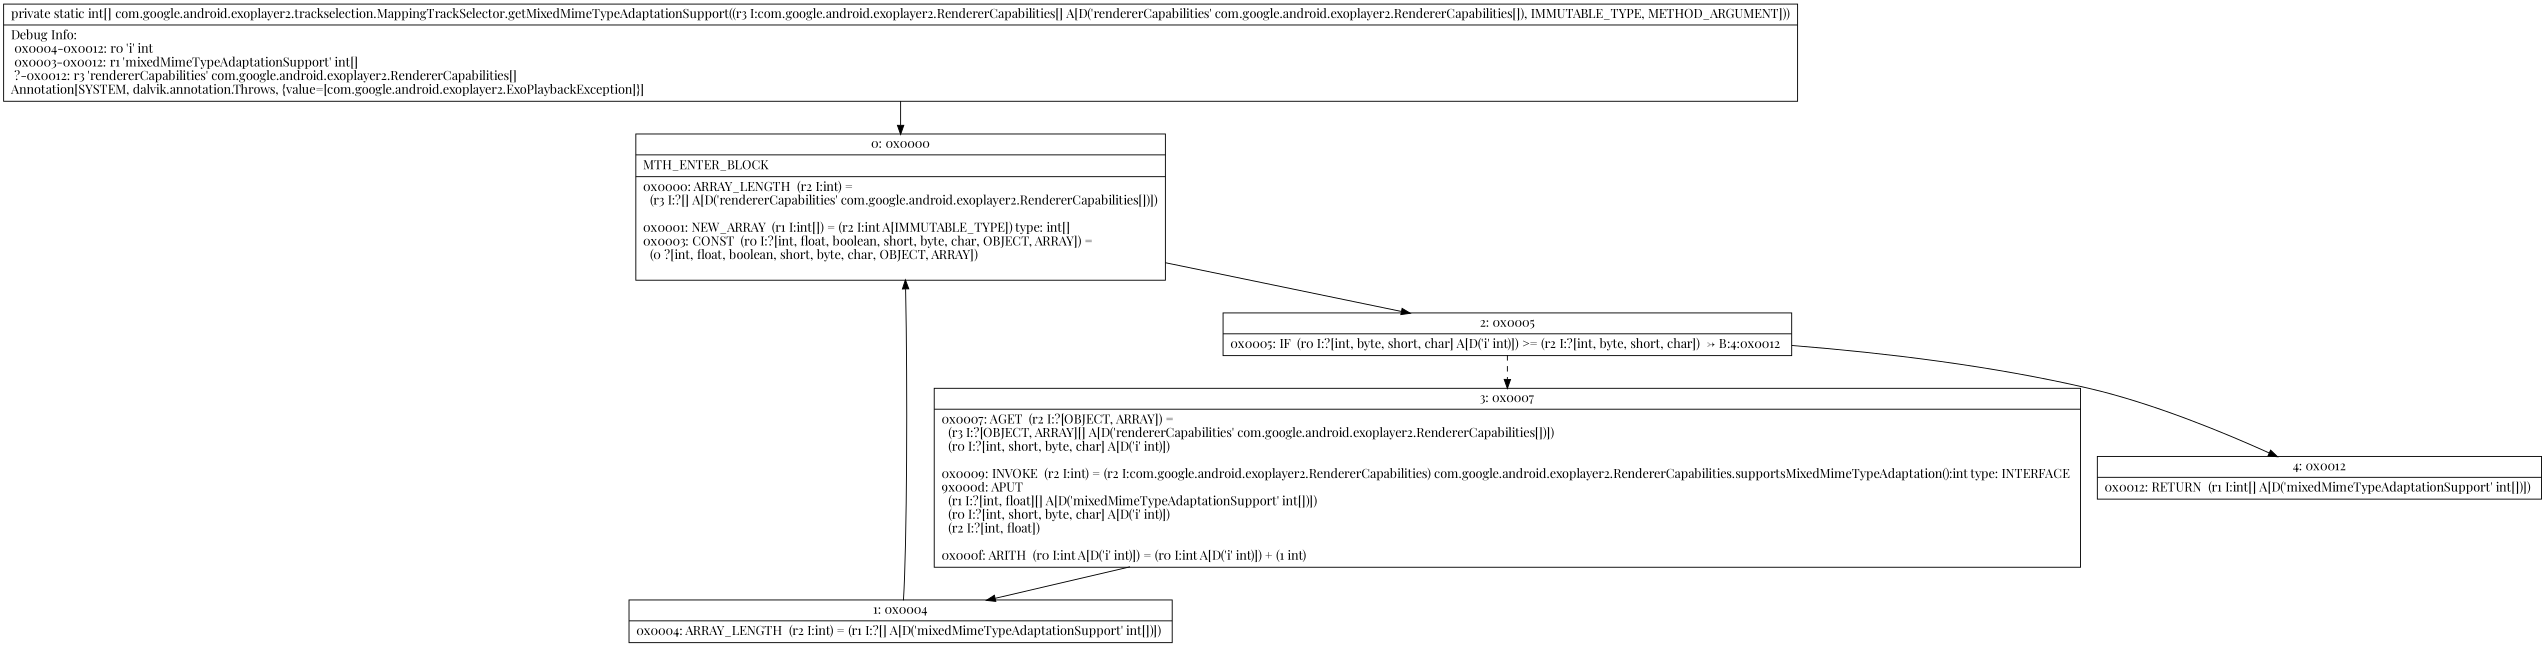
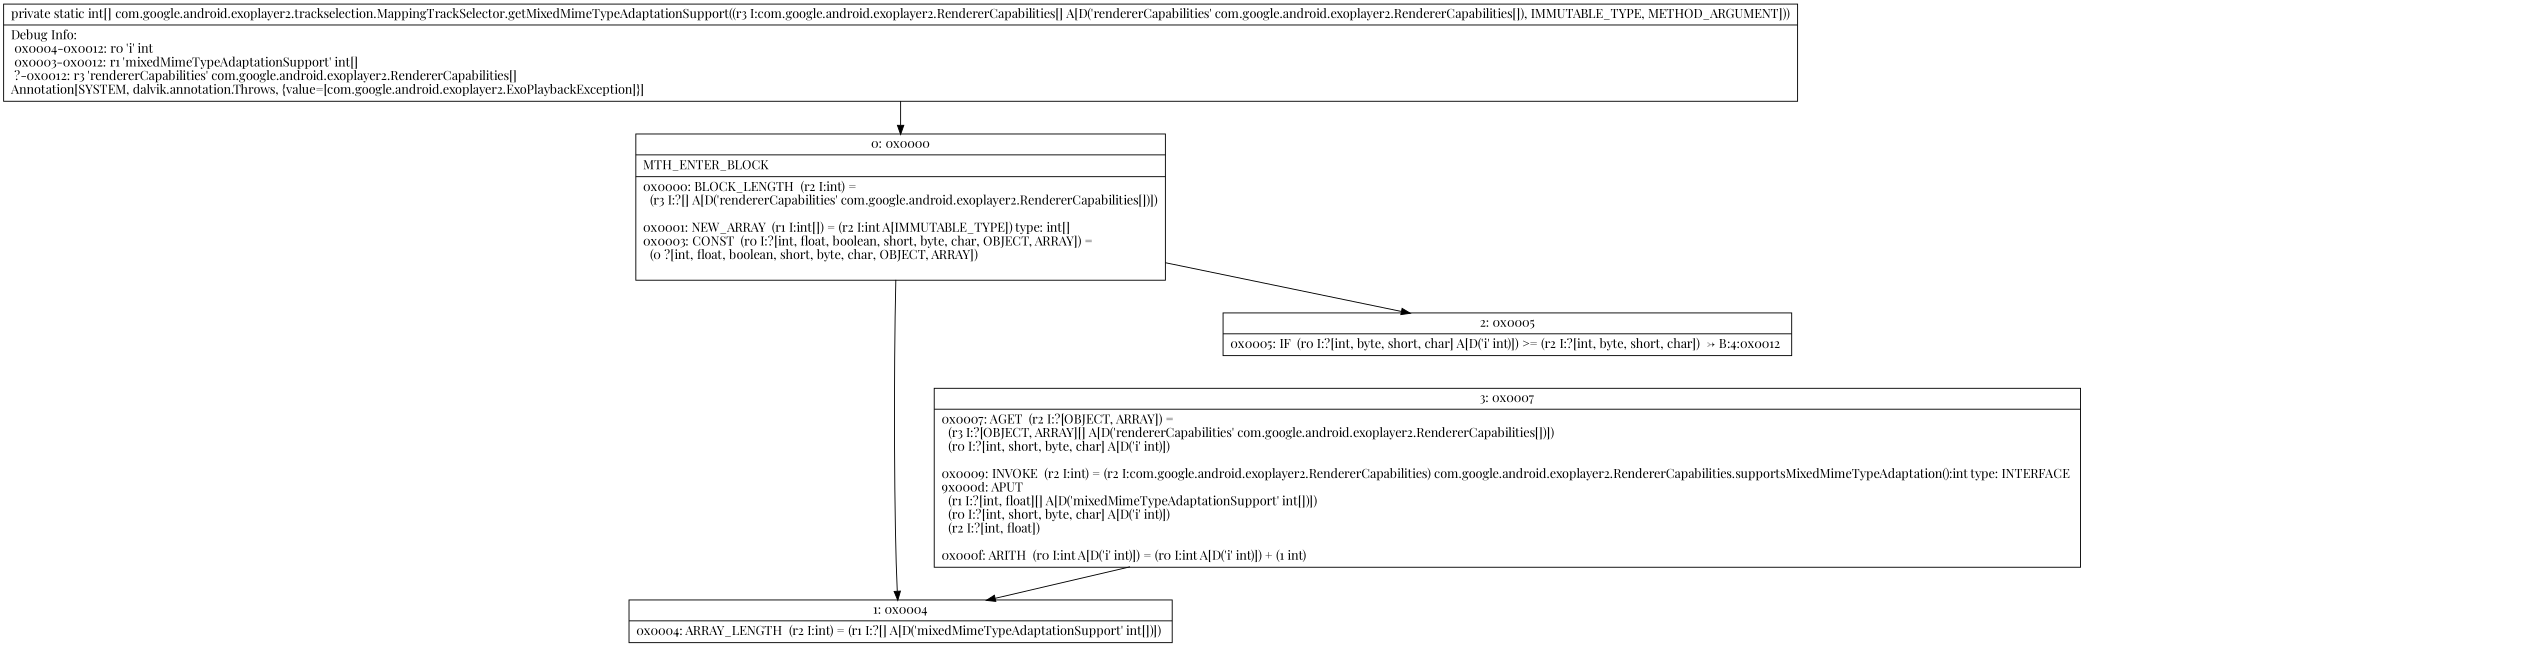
node "0: 0x0000": text "0x0000: ARRAY_LENGTH  (r2 I:int) =" -> "0x0000: BLOCK_LENGTH  (r2 I:int) ="
edge "2: 0x0005" -> "3: 0x0007": removed
edge "1: 0x0004" -> "0: 0x0000": reversed
node "4: 0x0012": removed
